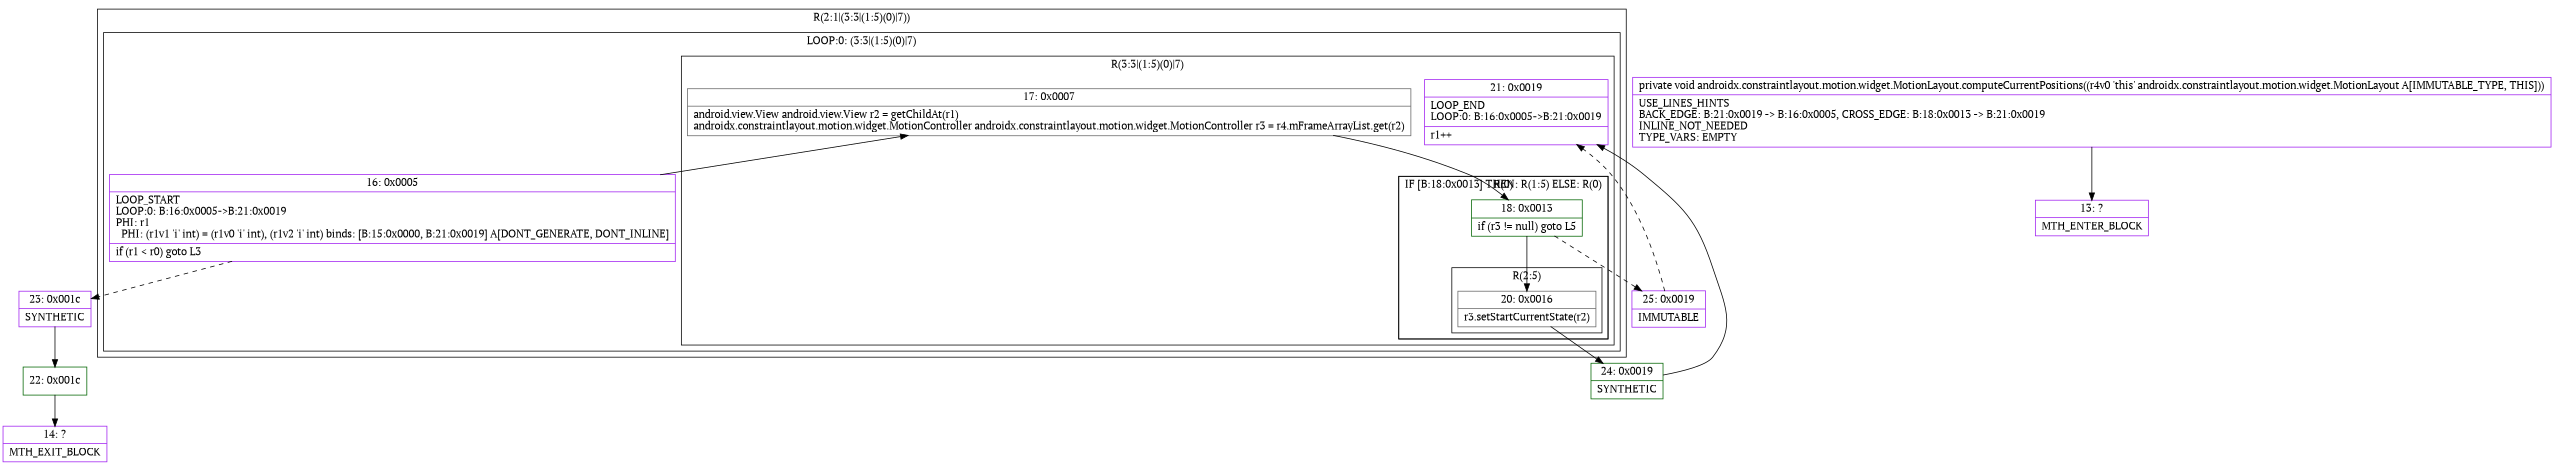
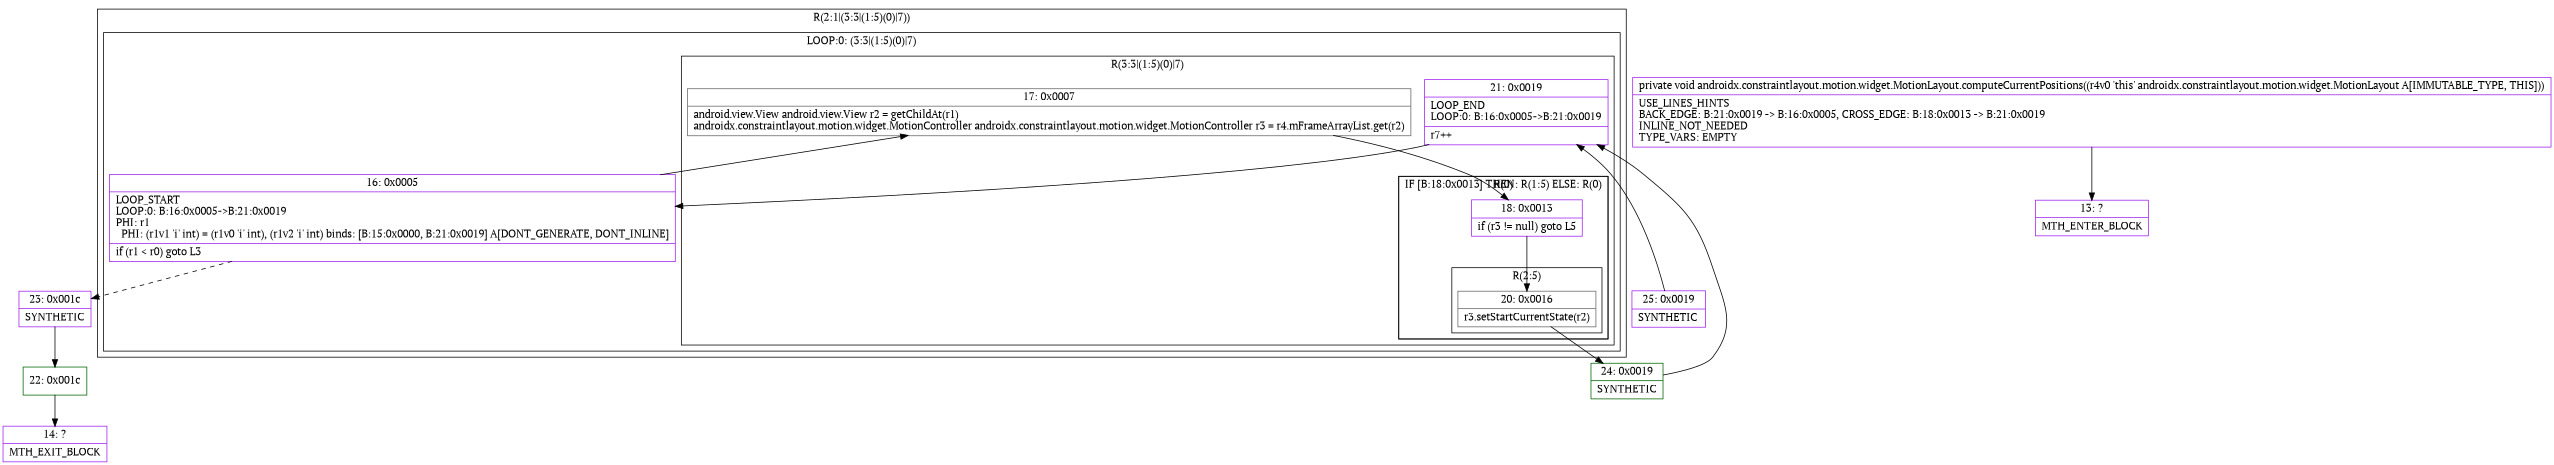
node "21: 0x0019": text "r1++" -> "r7++"
edge "21: 0x0019" -> "16: 0x0005": added
edge "25: 0x0019" -> "21: 0x0019": style dashed -> solid
node "18: 0x0013": color darkgreen -> purple
edge "18: 0x0013" -> "25: 0x0019": removed
node "25: 0x0019": text "IMMUTABLE" -> "SYNTHETIC"
